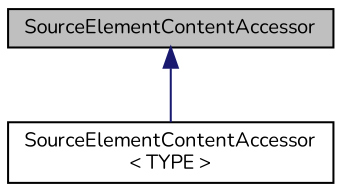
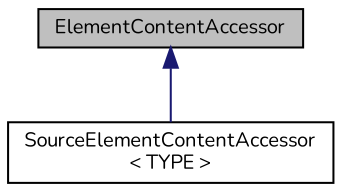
node "SourceElementContentAccessor": label "SourceElementContentAccessor" -> "ElementContentAccessor"
